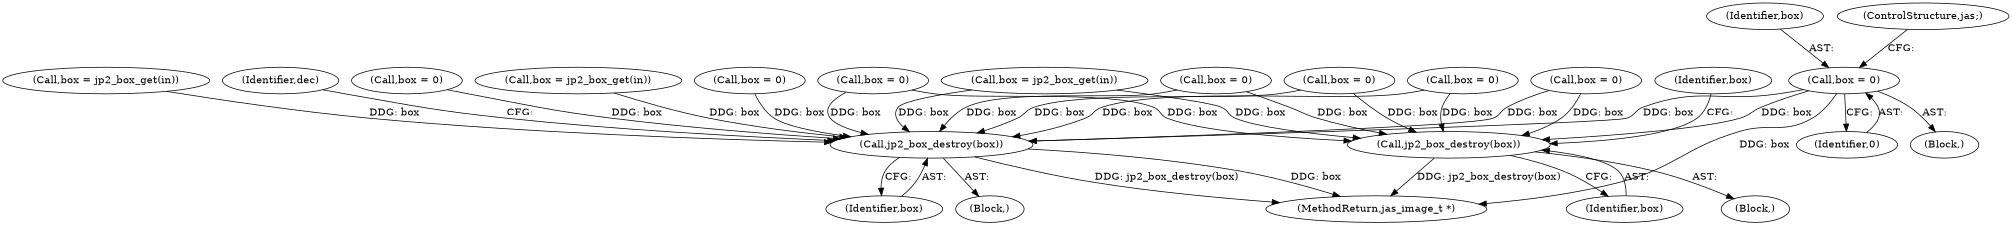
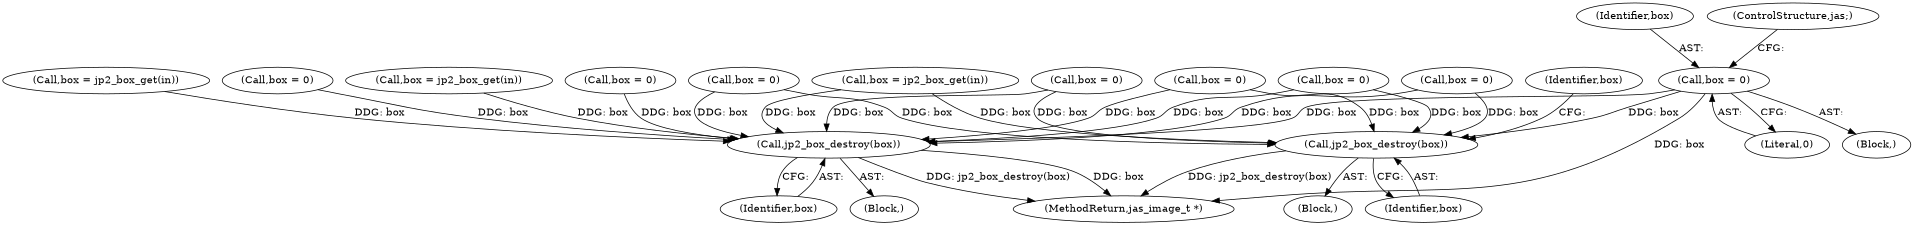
node "(Identifier,dec)": removed
node "(Identifier,0)": label "(Identifier,0)" -> "(Literal,0)"
